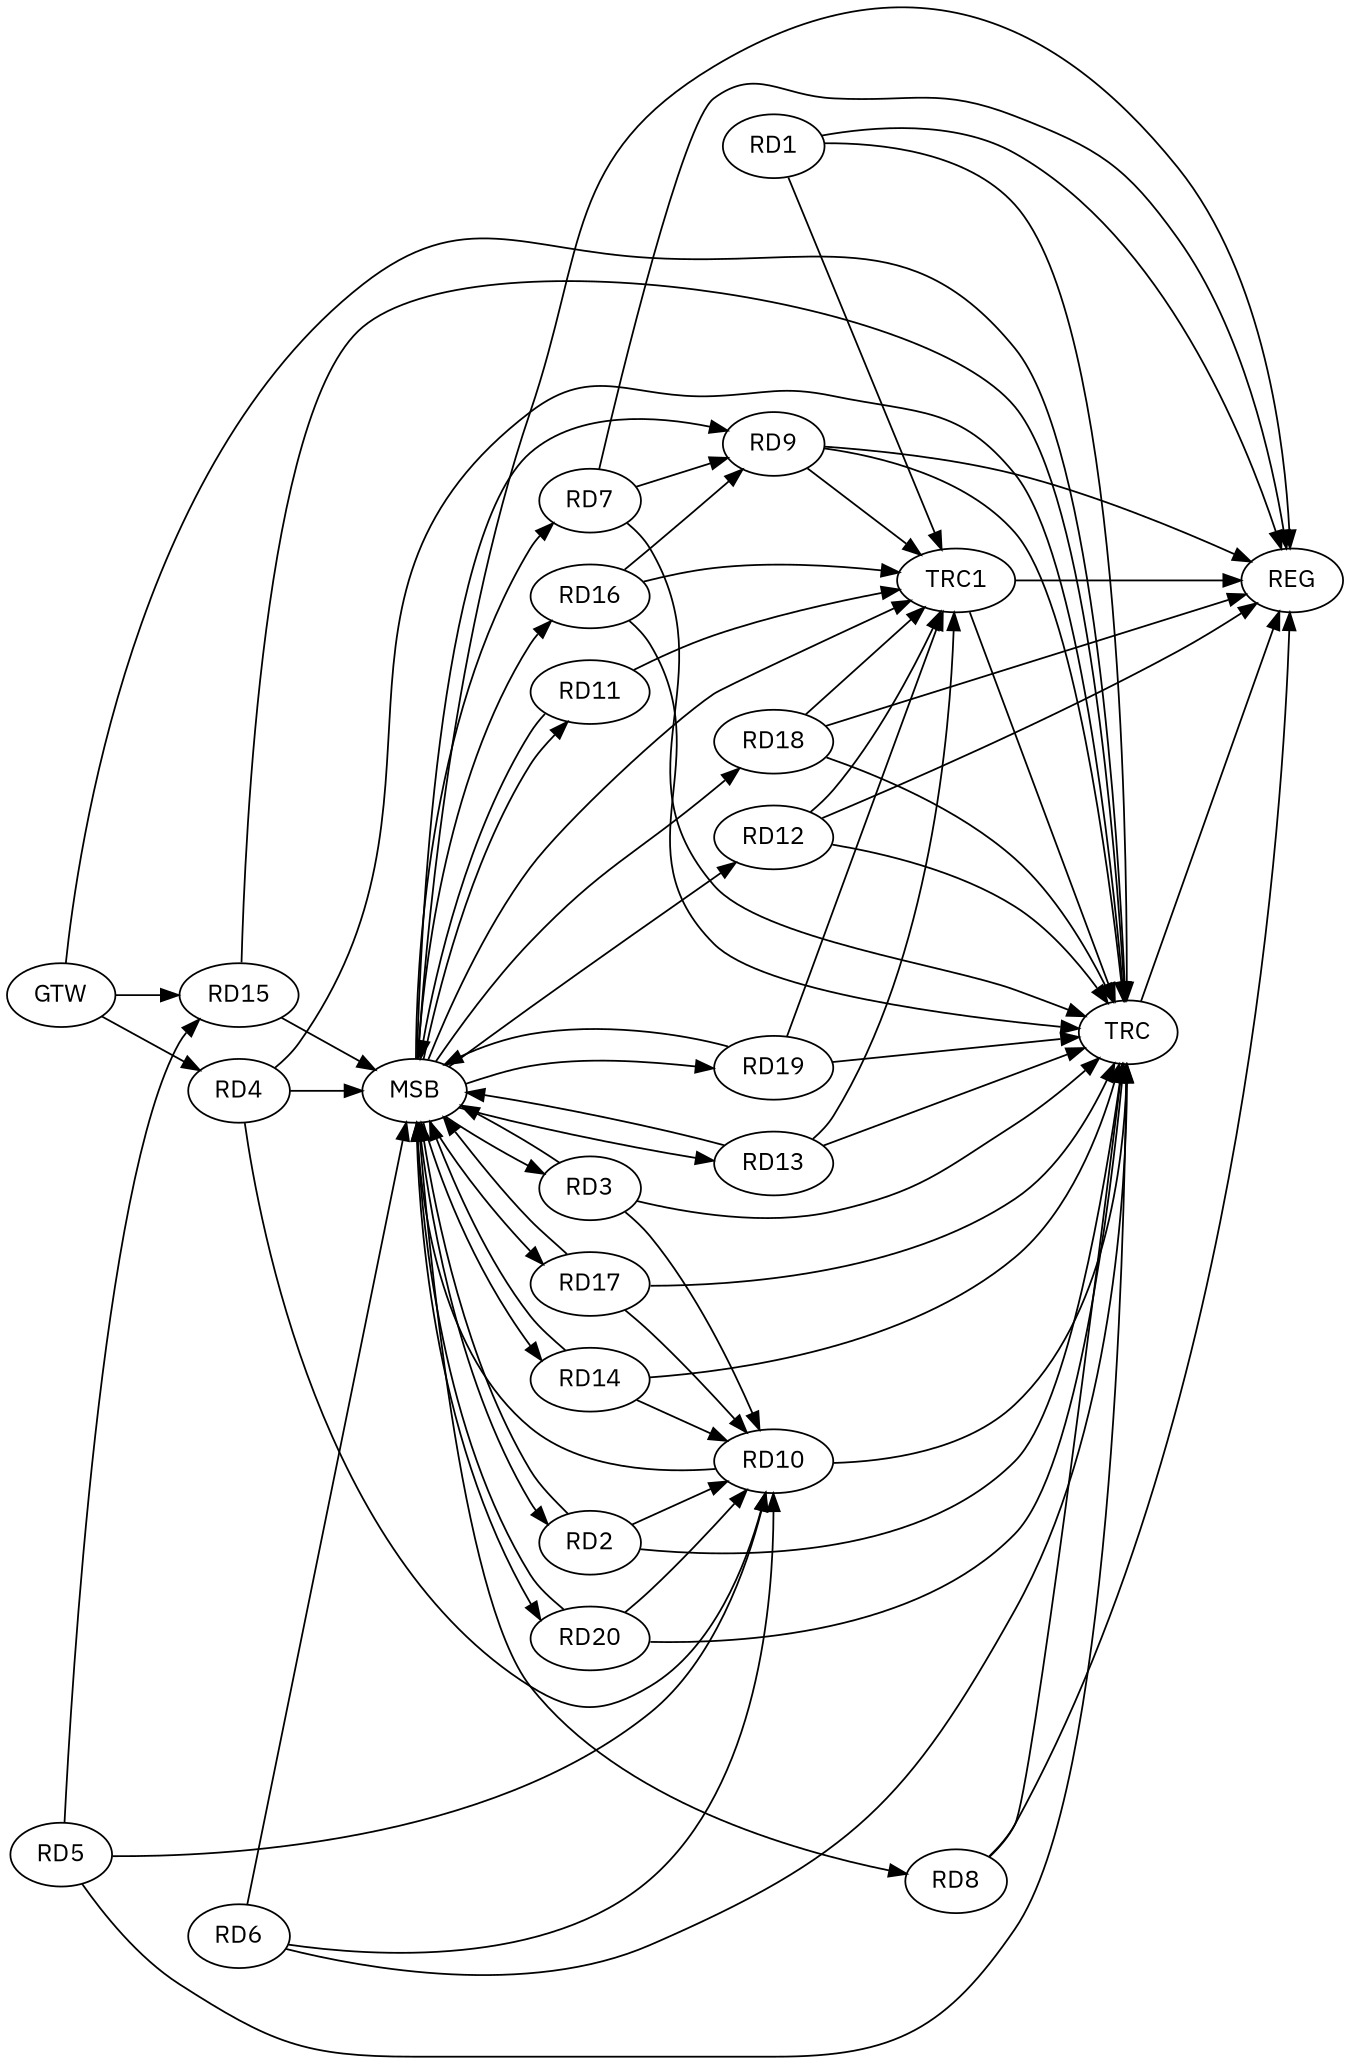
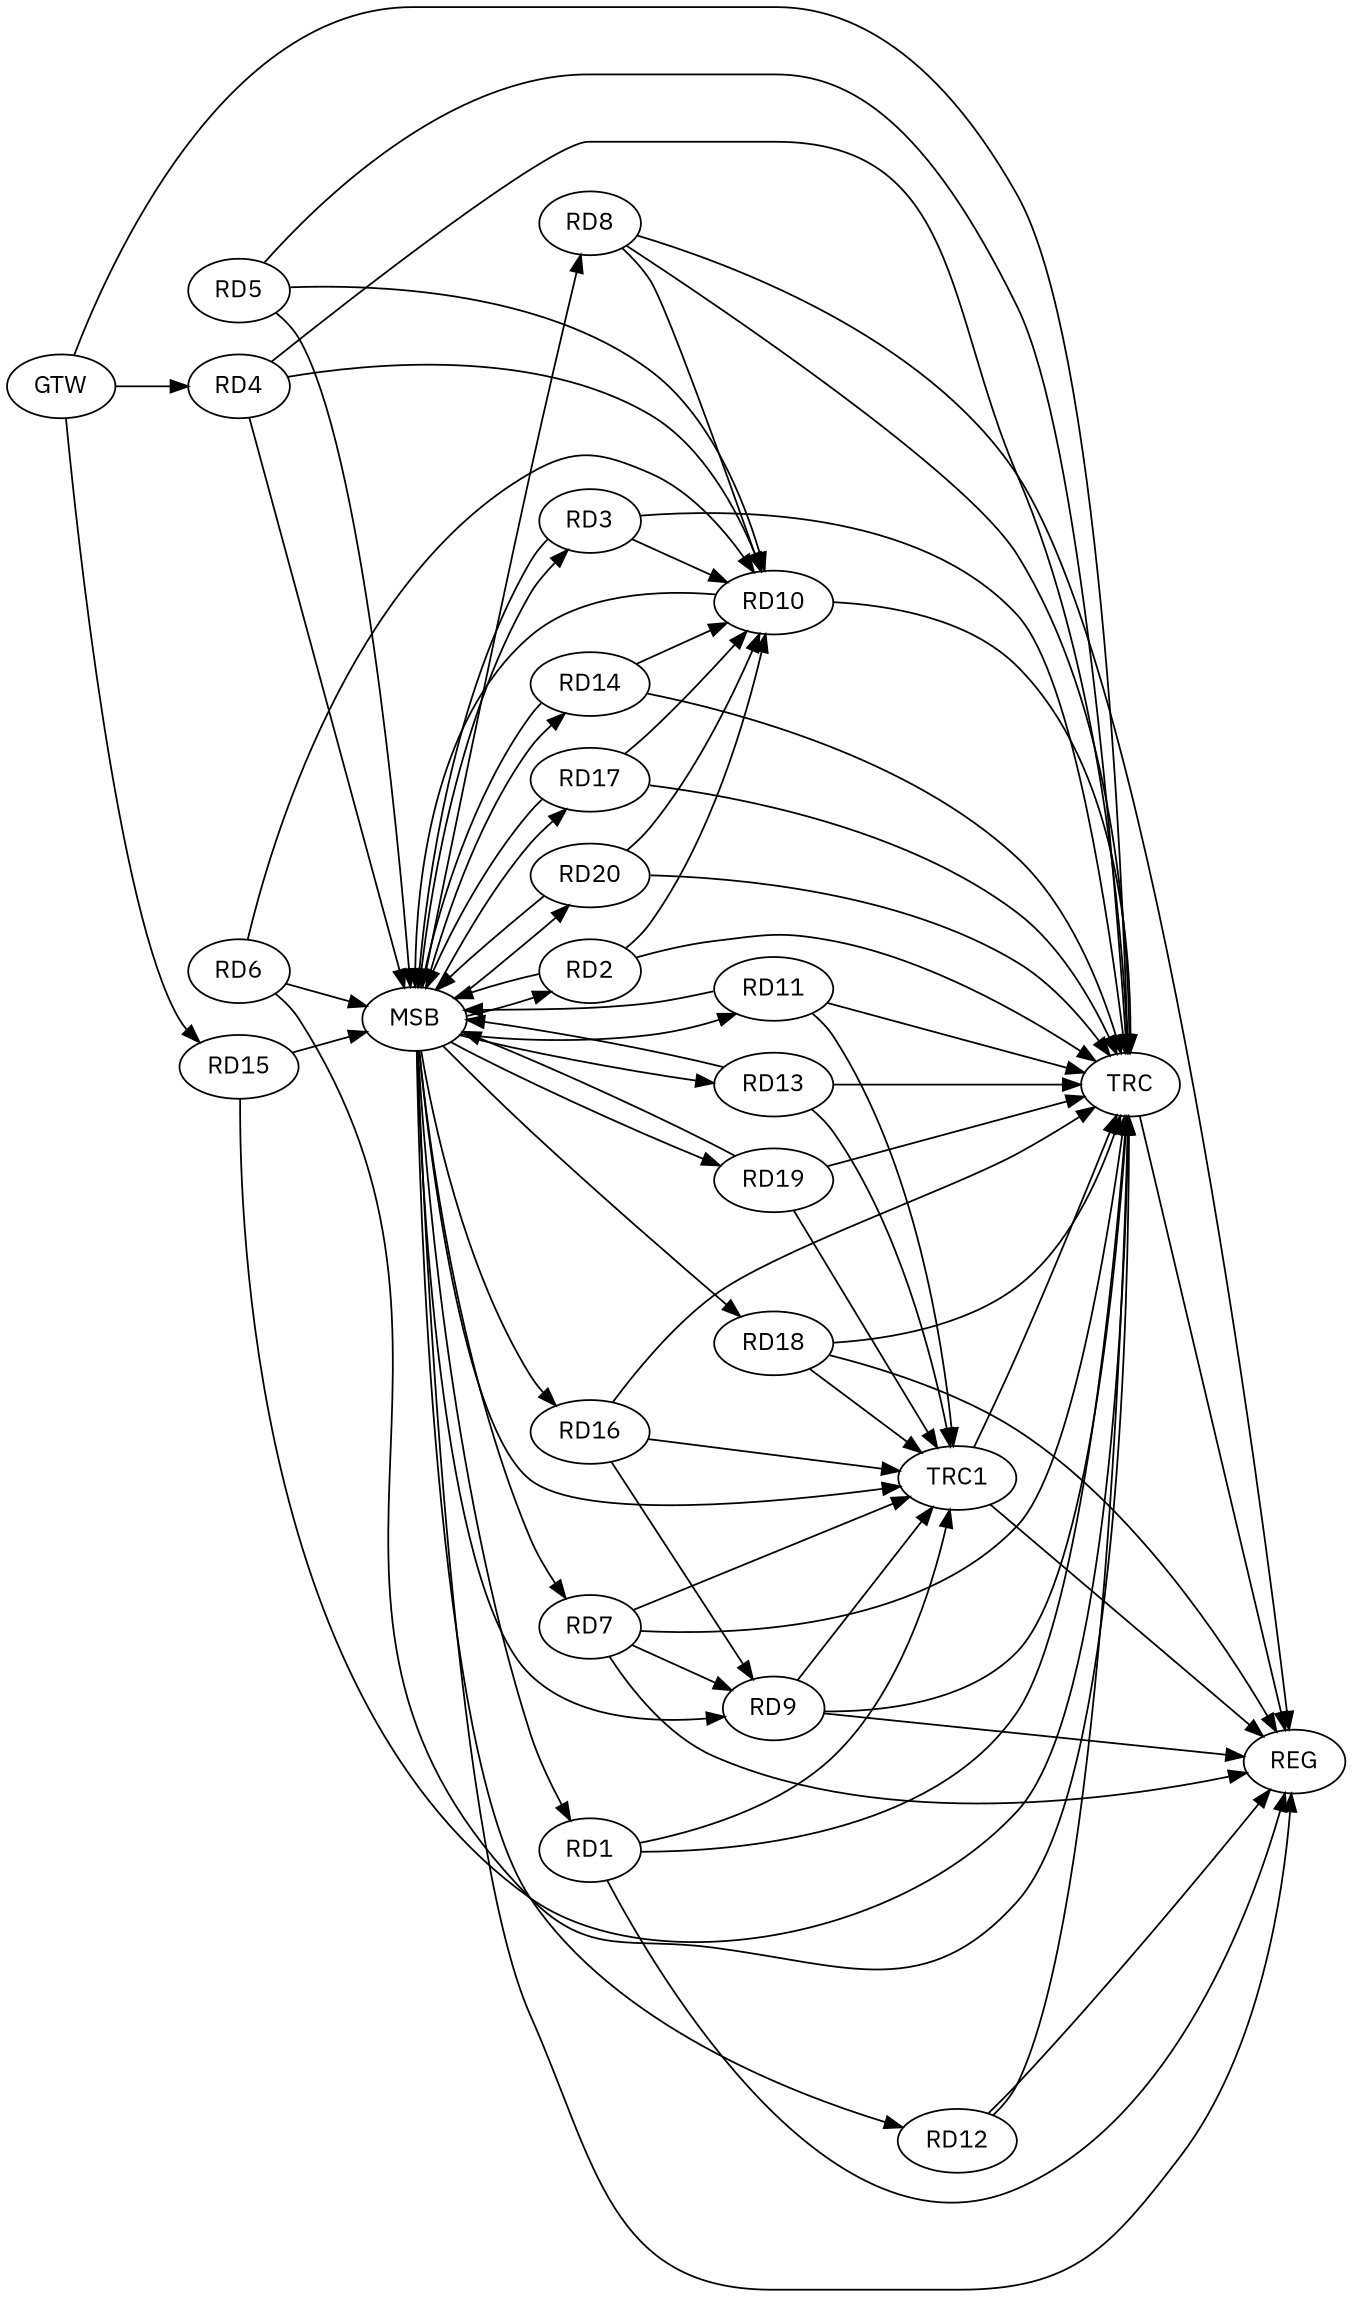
edge "RD8" -> "RD10": added
edge "RD12" -> "TRC1": now "RD7" -> "TRC1"
edge "RD11" -> "TRC": added
edge "RD5" -> "RD15": now "RD5" -> "MSB"
edge "MSB" -> "RD1": added
